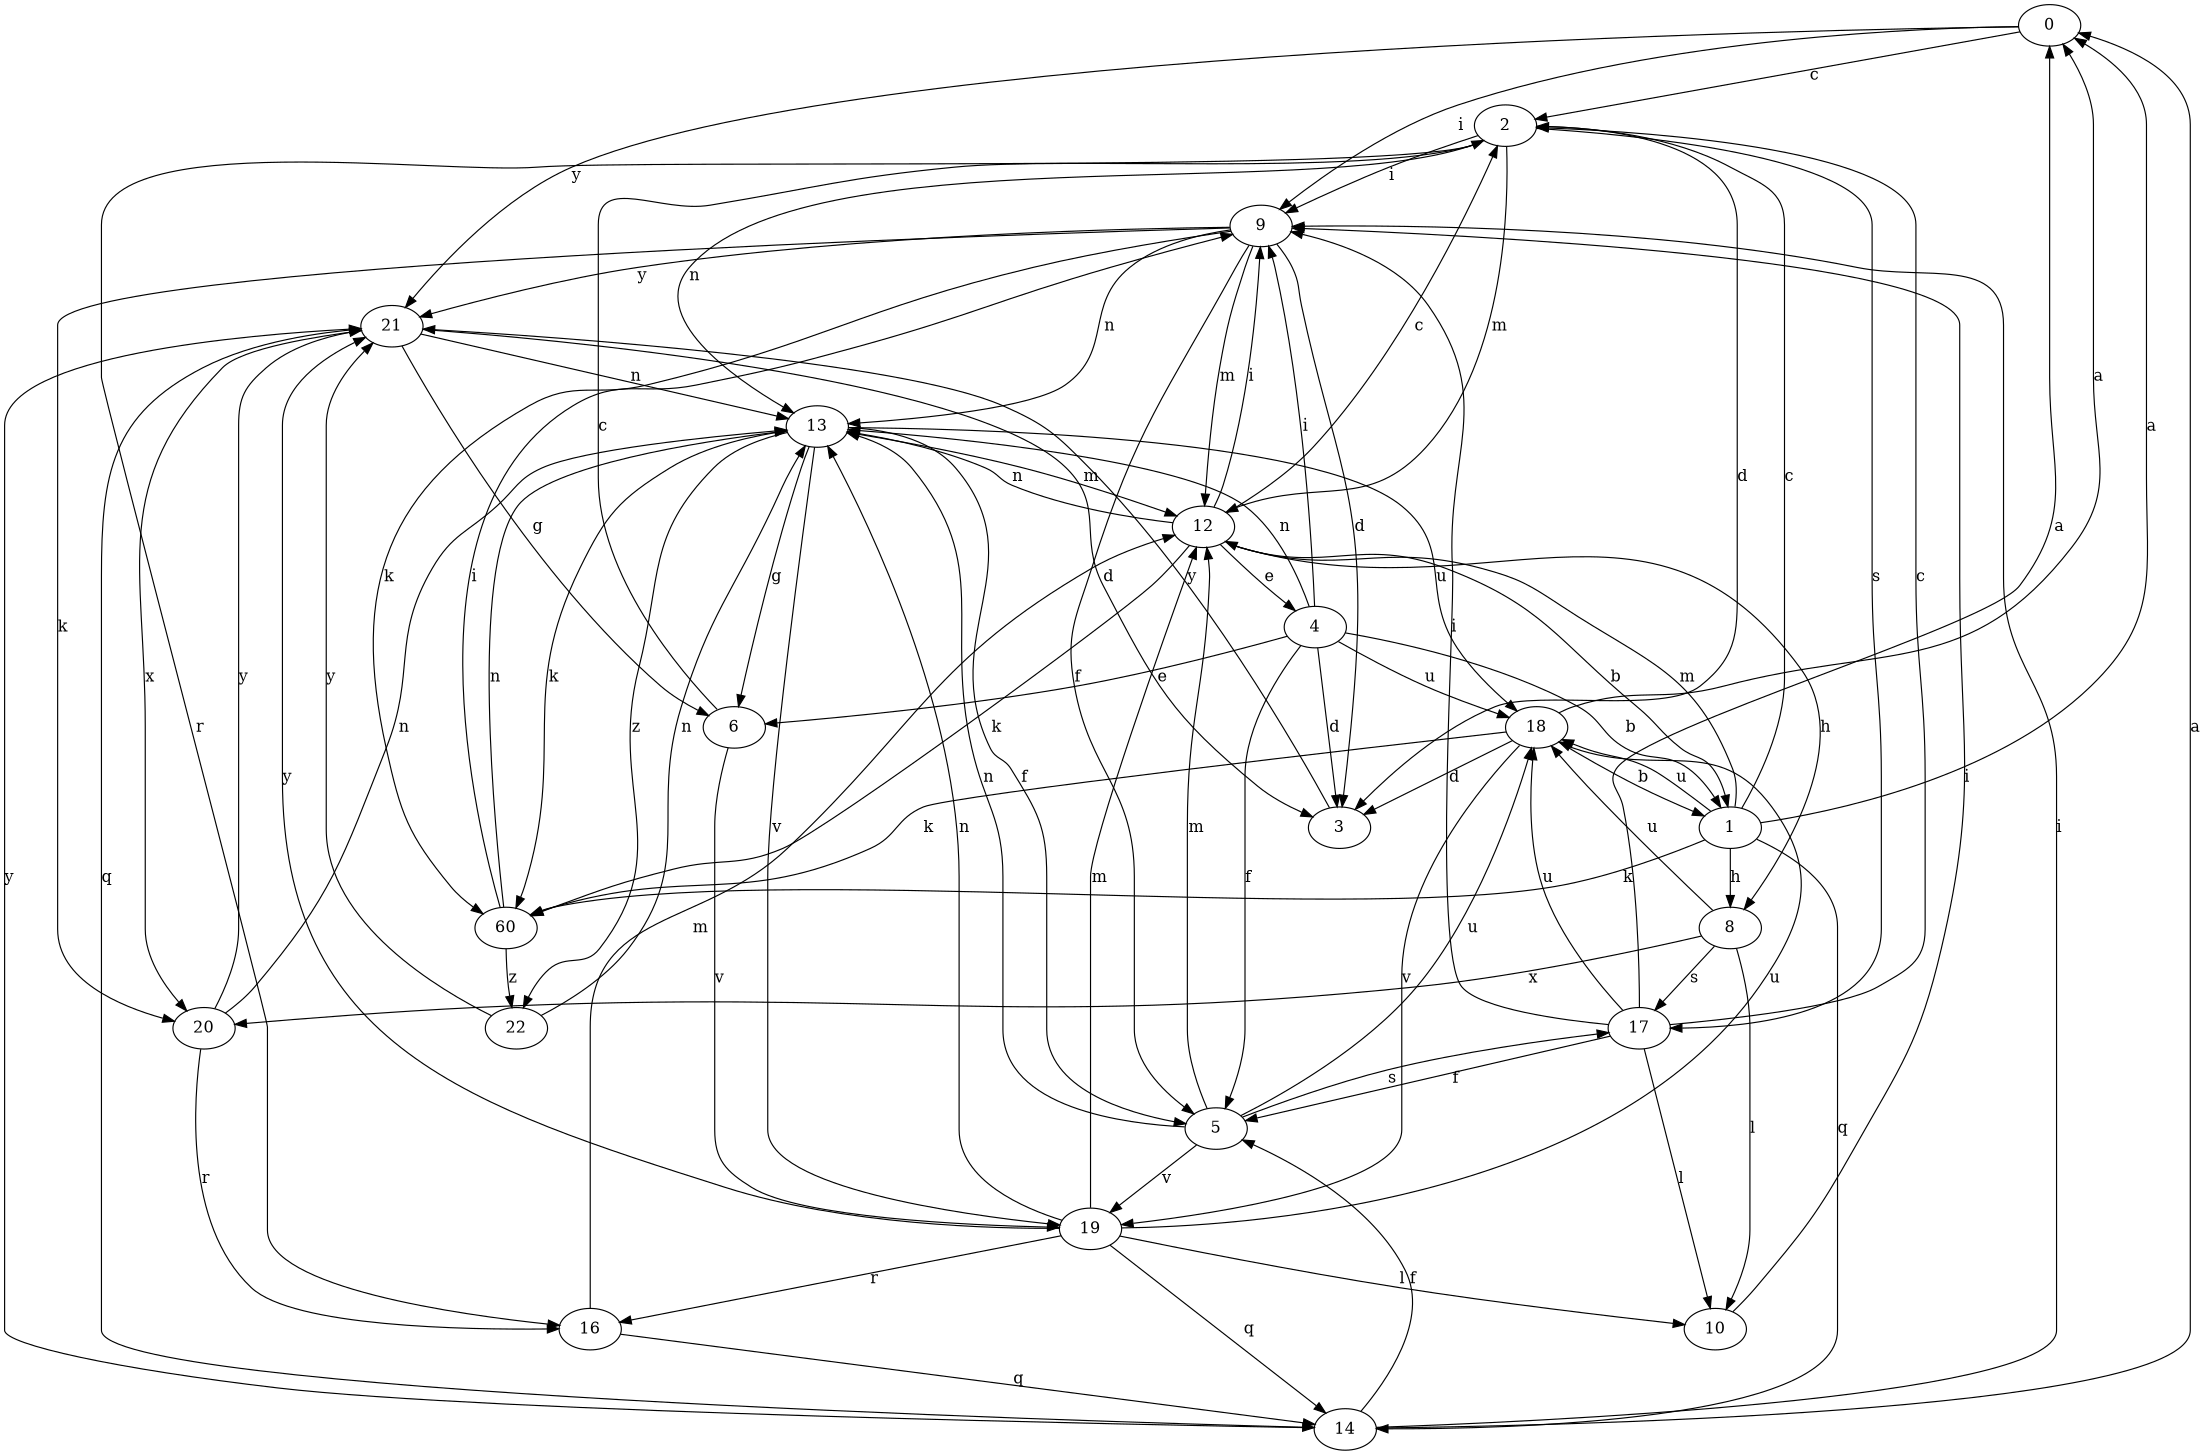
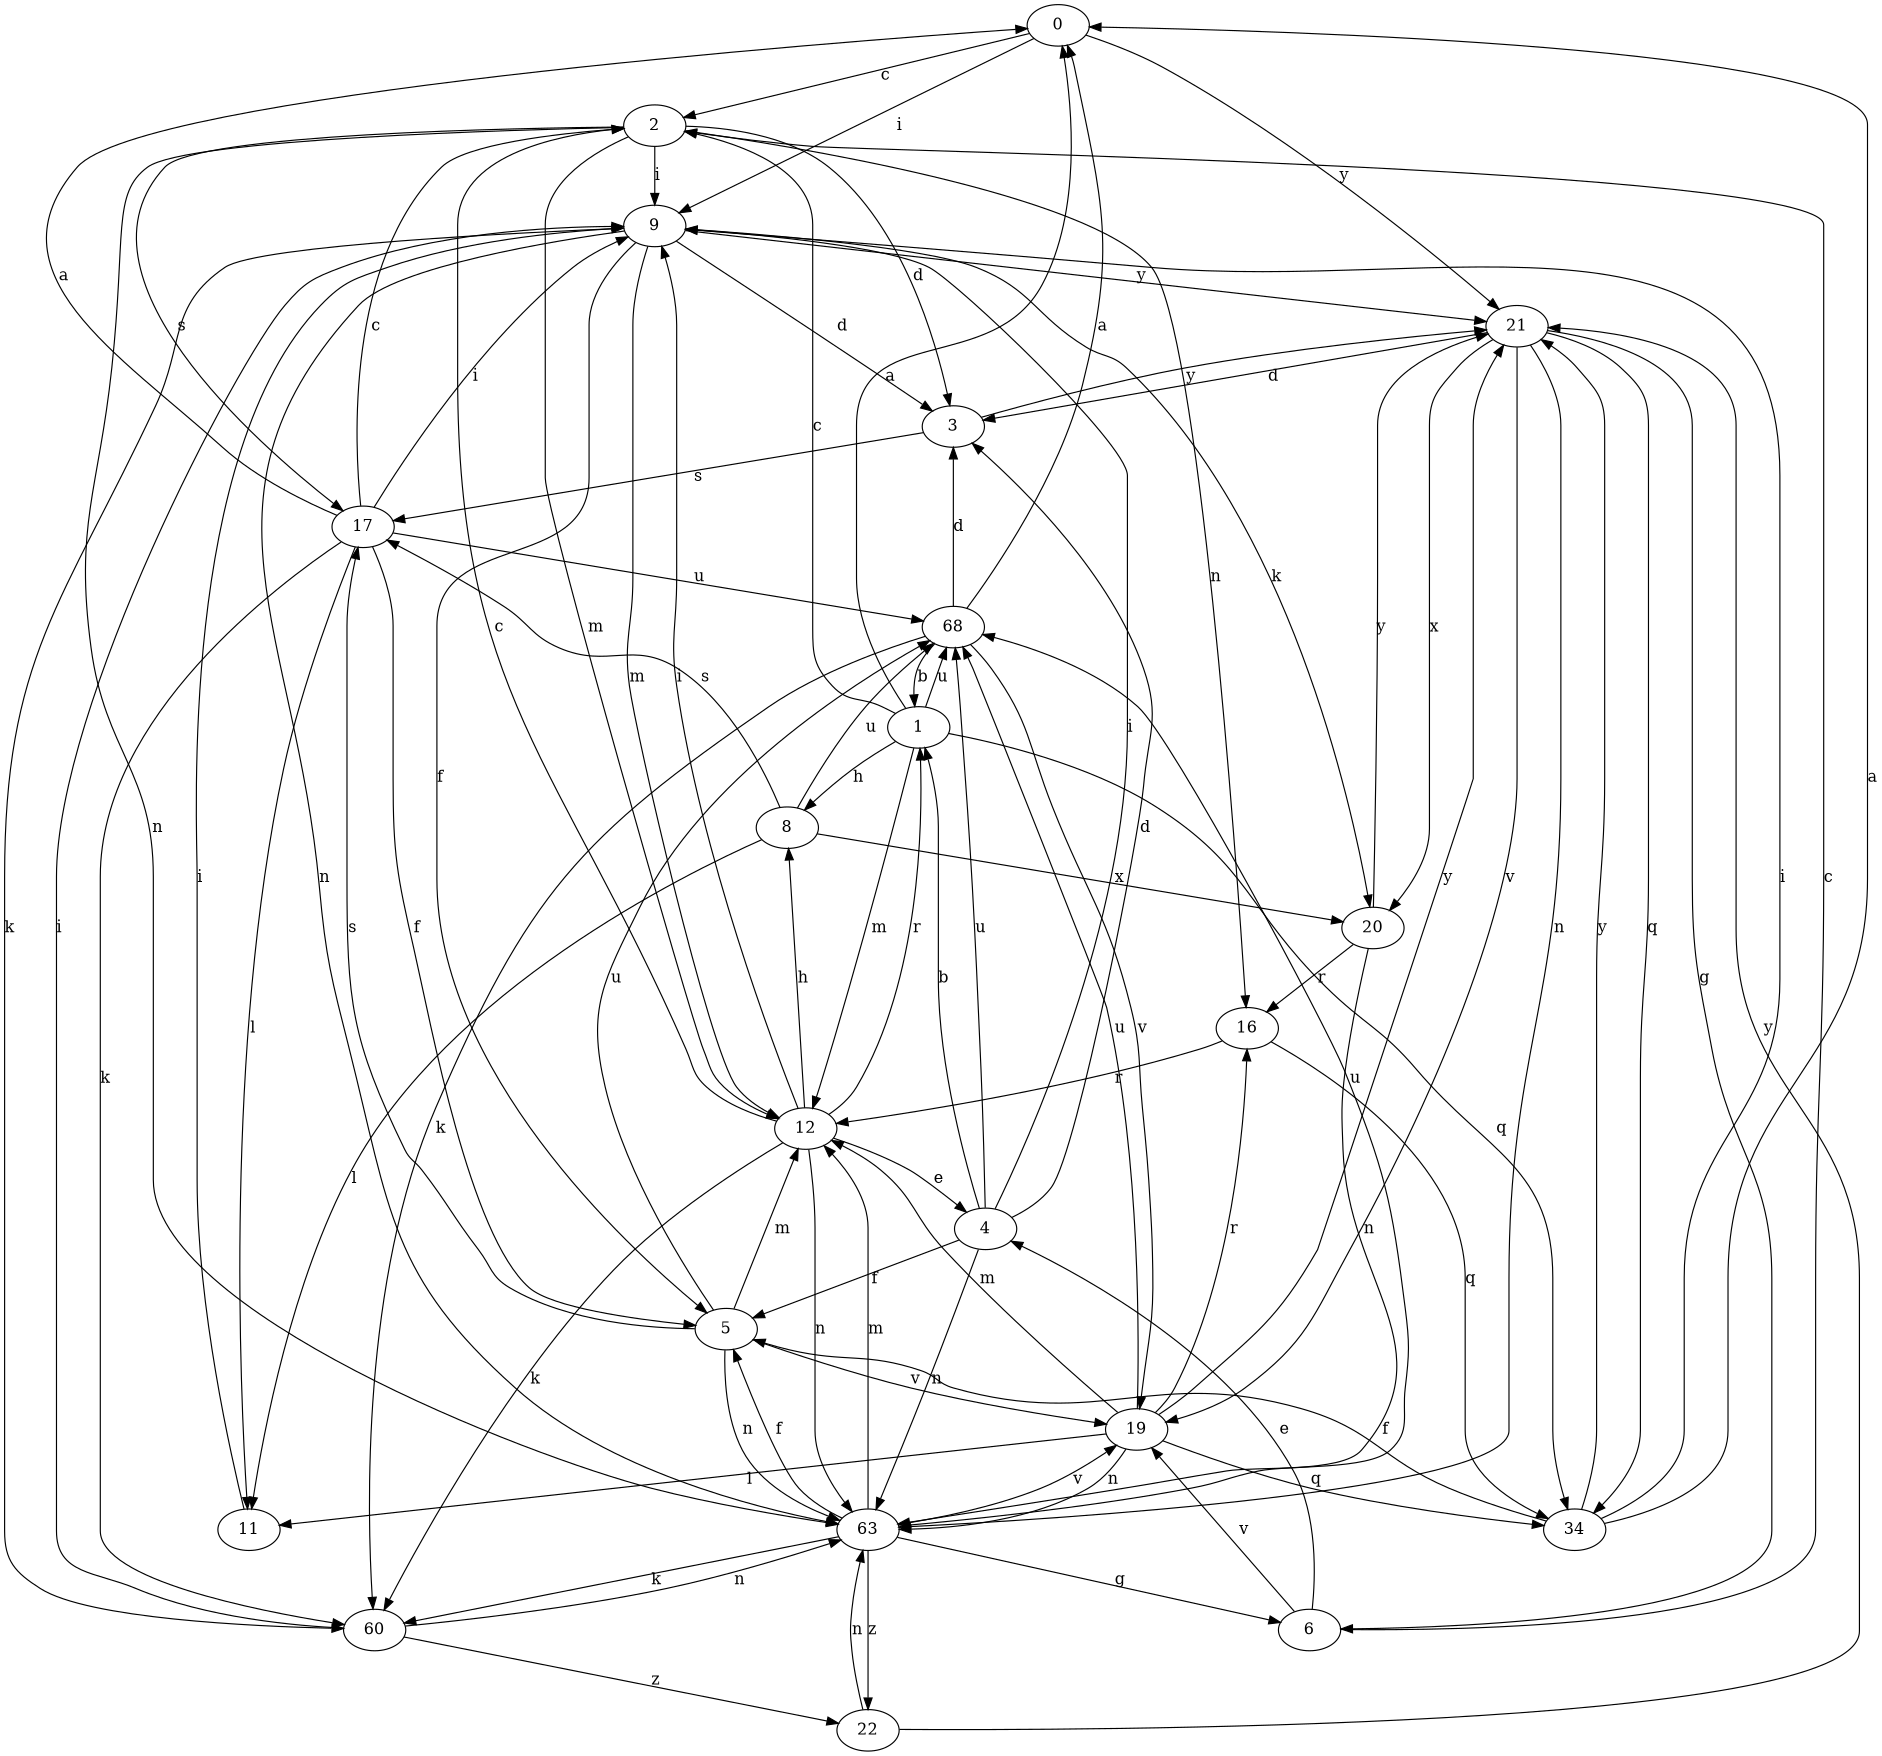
node "13": label "13" -> "63"
edge "3" -> "17": added, label "s"
edge "12" -> "1": label "b" -> "r"
edge "4" -> "6": reversed
edge "2" -> "16": label "r" -> "n"
node "18": label "18" -> "68"
edge "1" -> "60": now "17" -> "60"
edge "16" -> "12": label "m" -> "r"
edge "21" -> "19": added, label "v"
node "10": label "10" -> "11"
node "14": label "14" -> "34"
